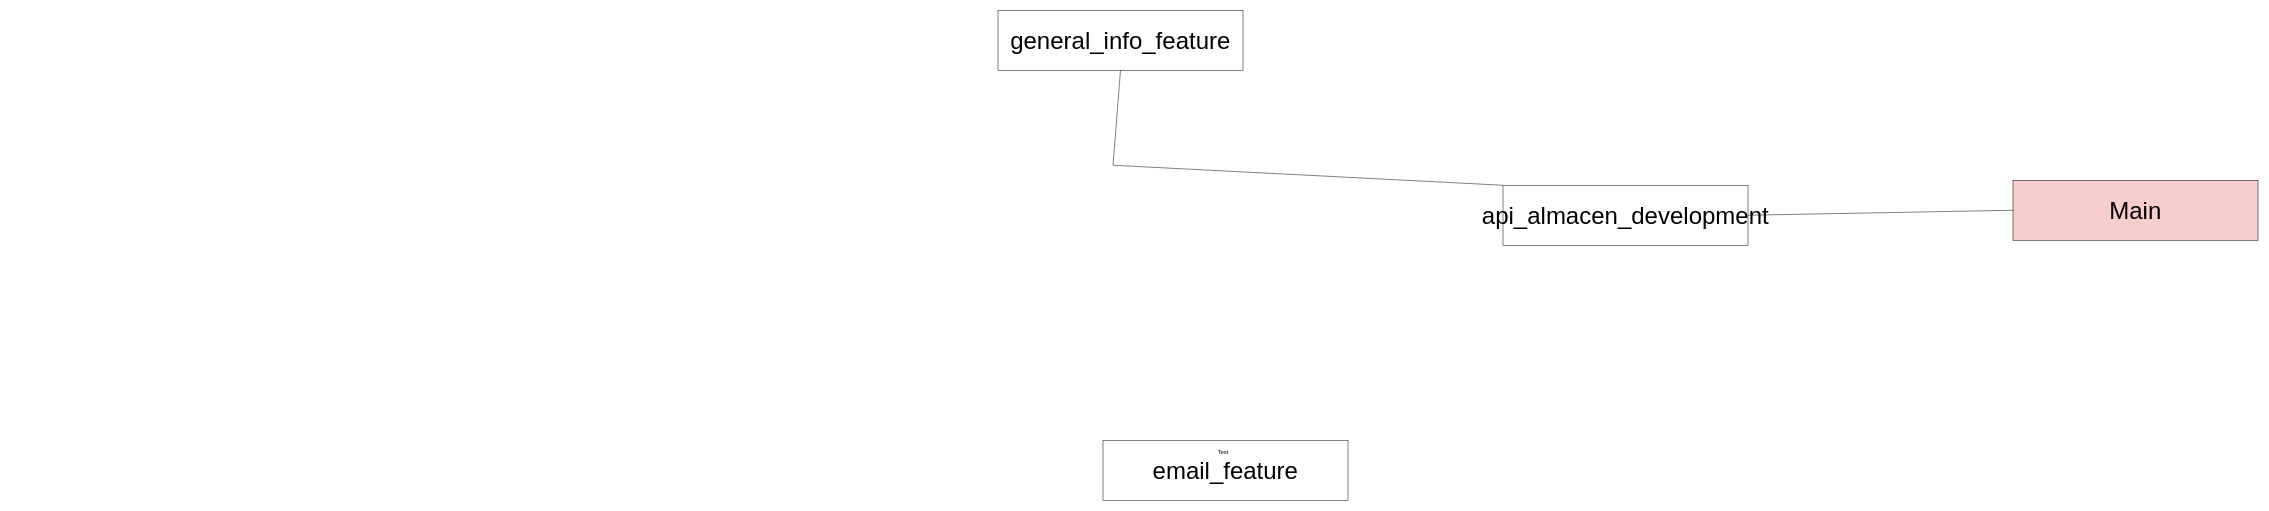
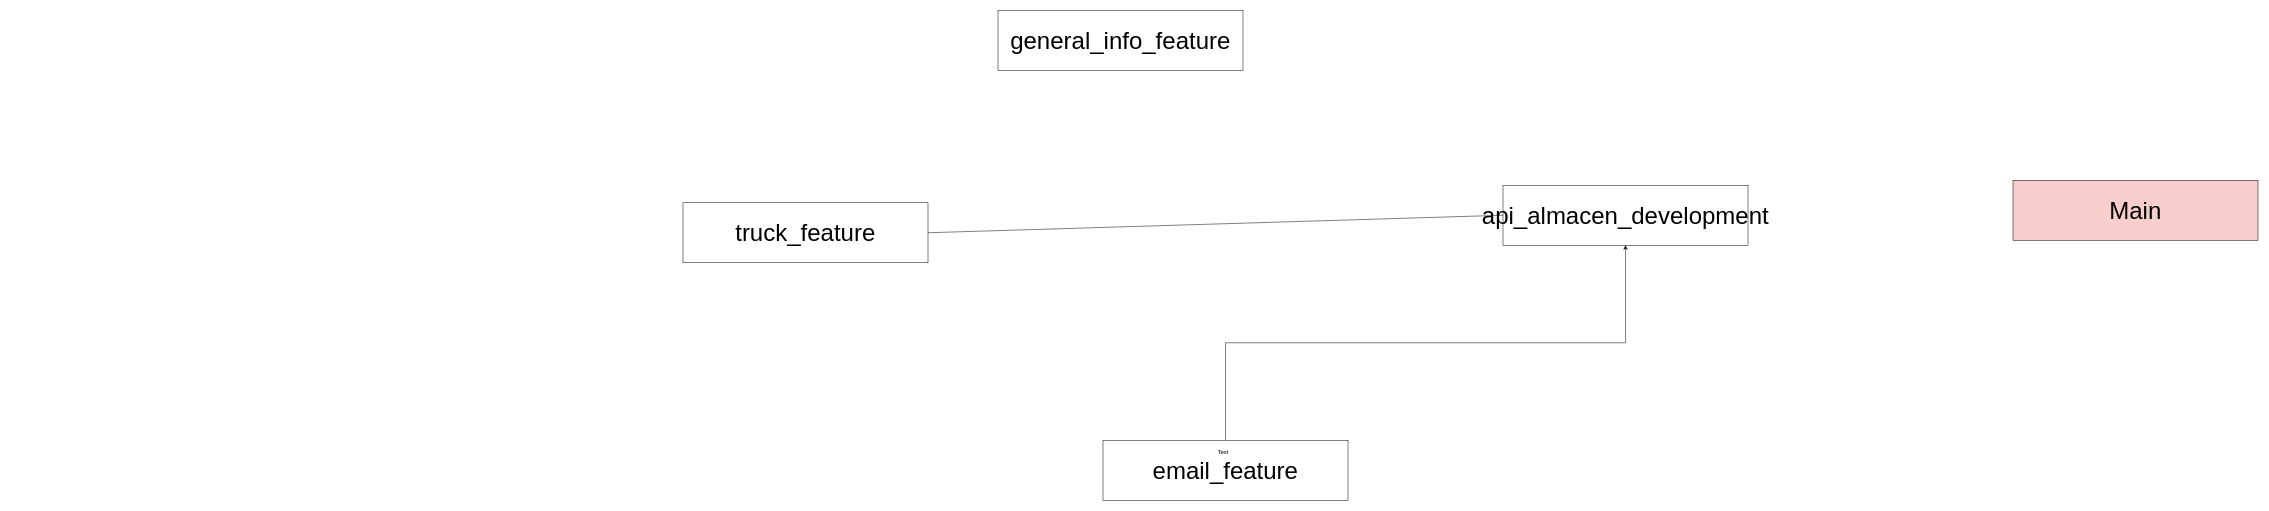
edge "general_info_feature" -- "api_almacen_development": removed
edge "Main" -- "api_almacen_development": removed
edge "api_almacen_development" -- "truck_feature": added
node "truck_feature": added
edge "email_feature" -> "api_almacen_development": added
